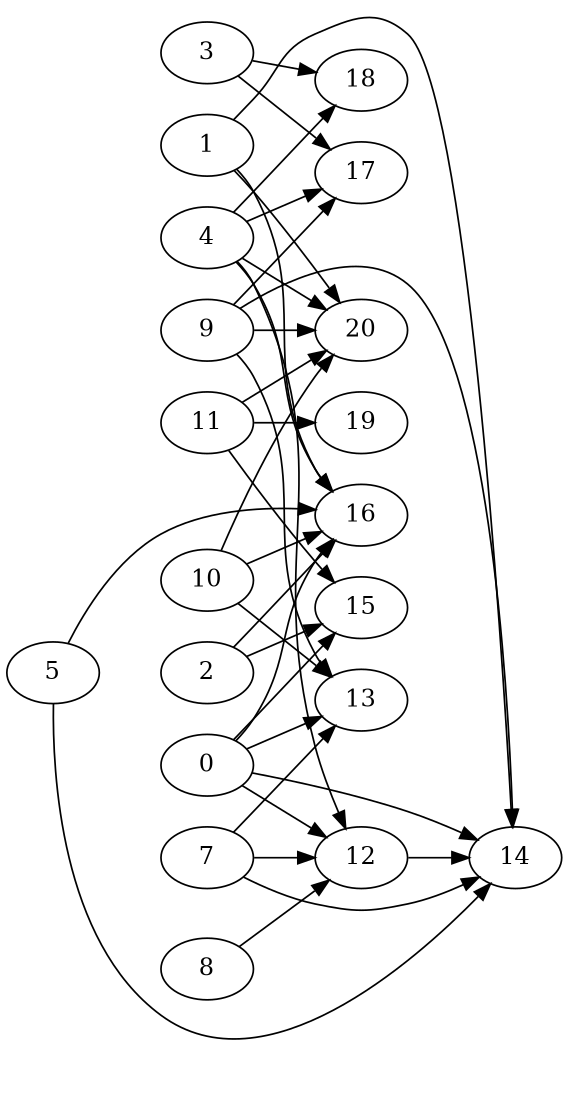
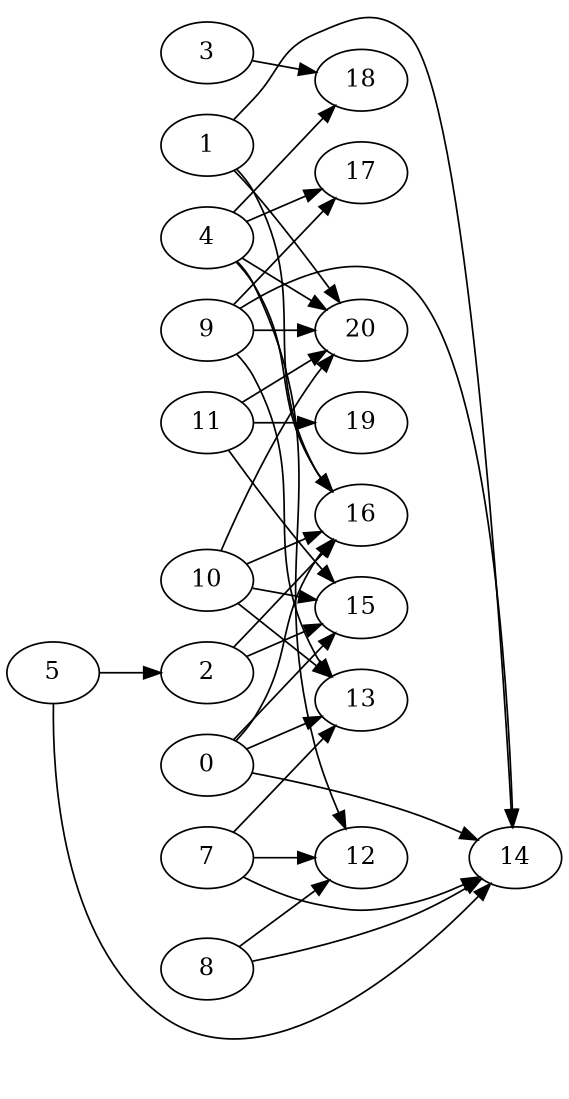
edge "3" -> "17": removed
edge "5" -> "16": now "5" -> "2"
edge "10" -> "15": added
edge "0" -> "12": removed
edge "12" -> "14": now "8" -> "14"
